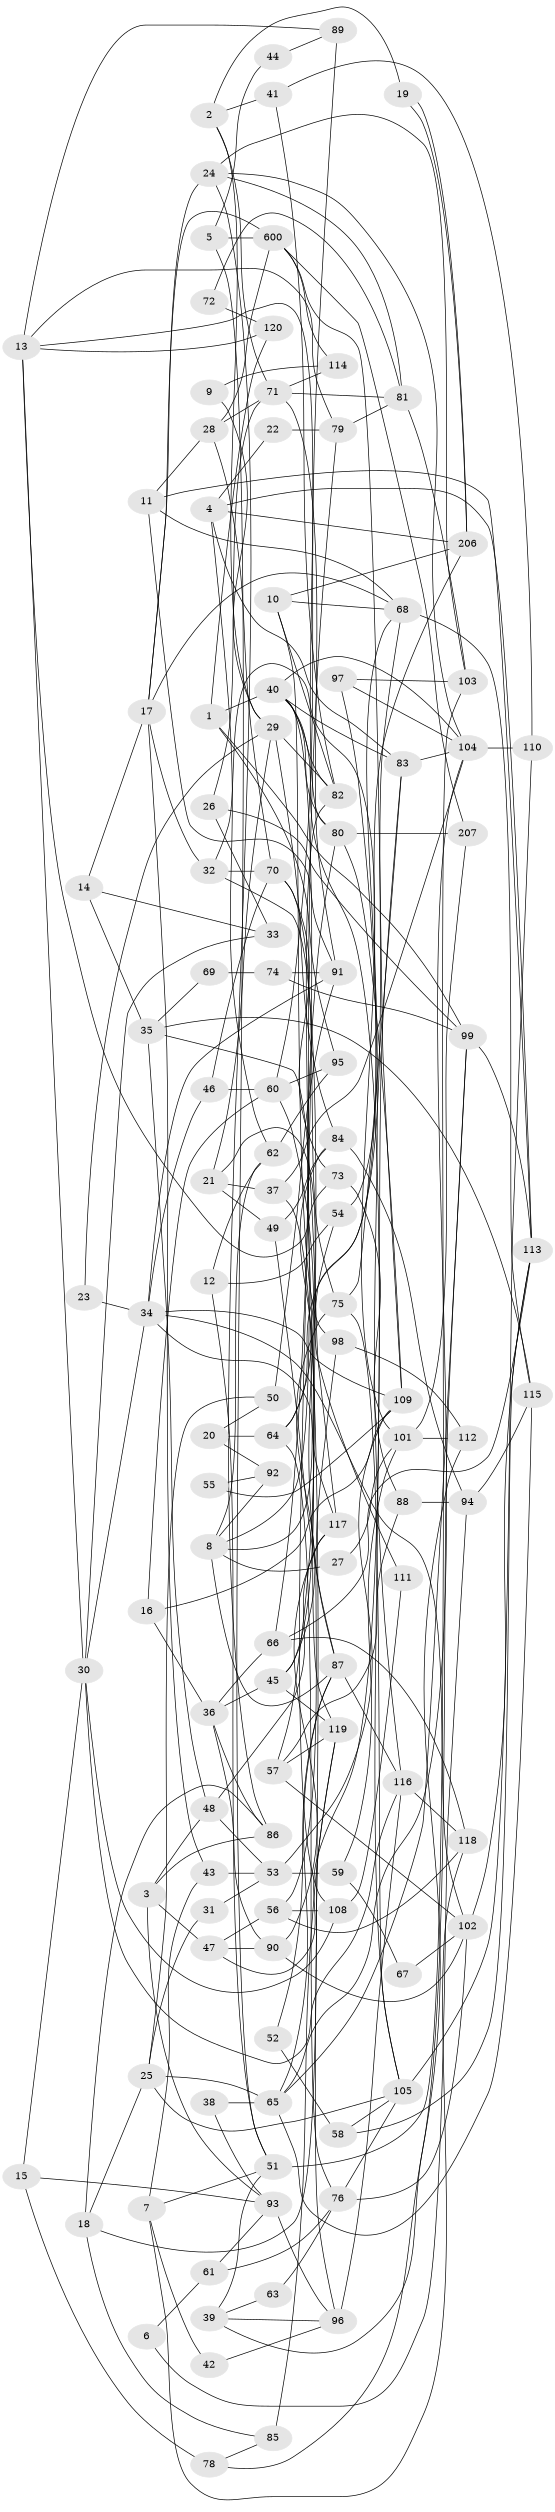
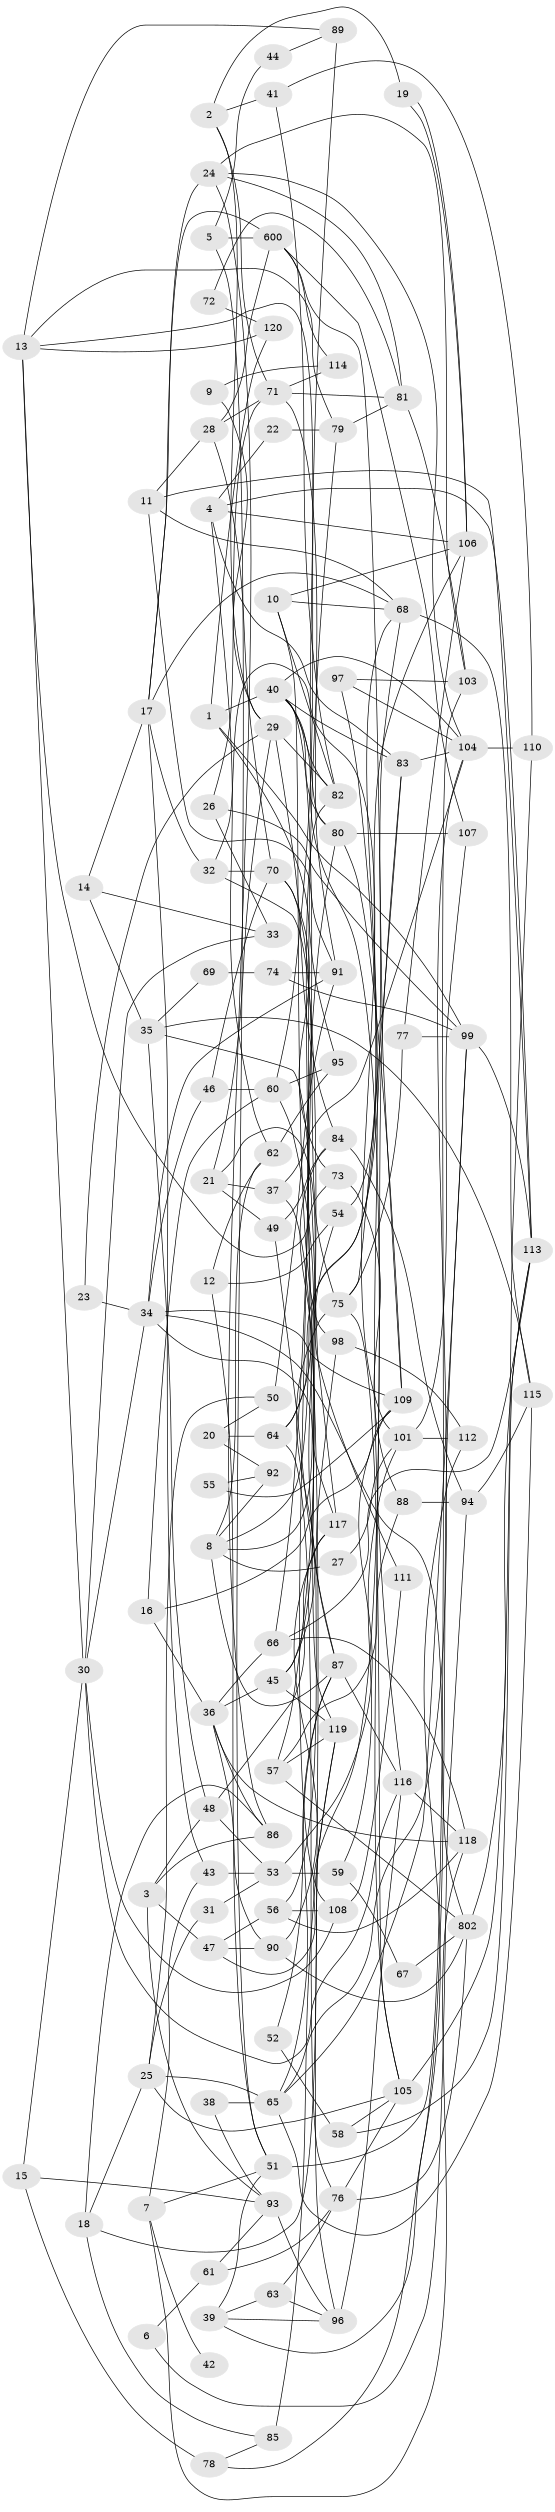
node "206": label "206" -> "106"
node "207": label "207" -> "107"
node "77": added
edge "36" -- "118": added
node "102": label "102" -> "802"
edge "96" -- "42": now "96" -- "63"
